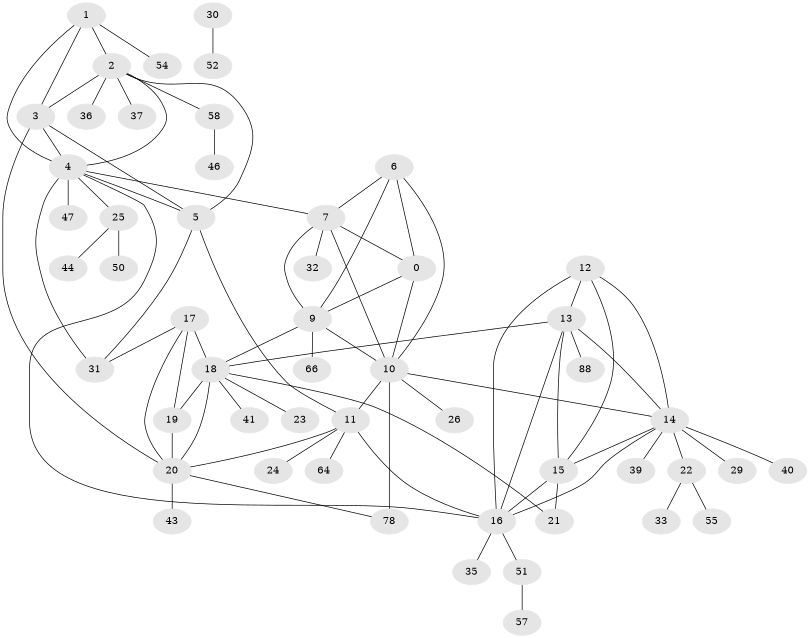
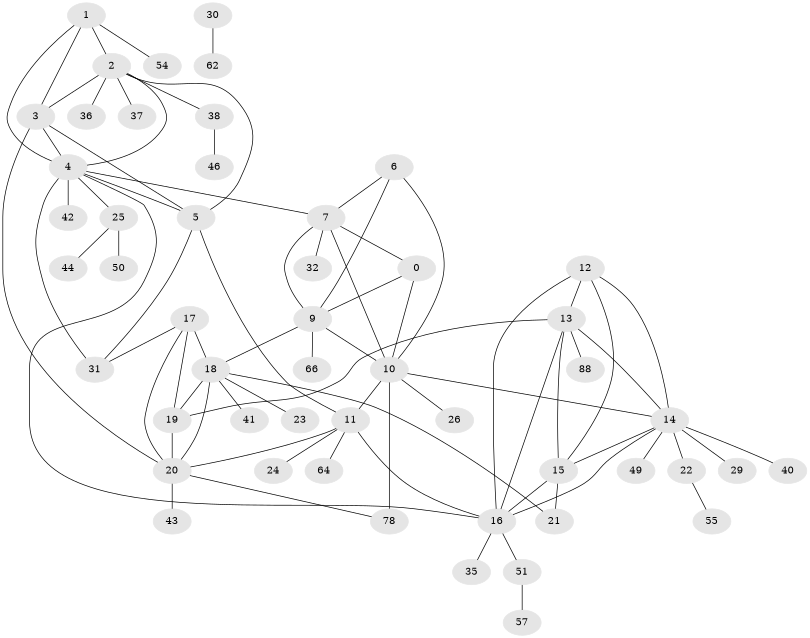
node "52": label "52" -> "62"
node "58": label "58" -> "38"
node "47": label "47" -> "42"
edge "6" -- "0": removed
edge "13" -- "18": now "13" -- "19"
node "39": label "39" -> "49"
node "33": removed
